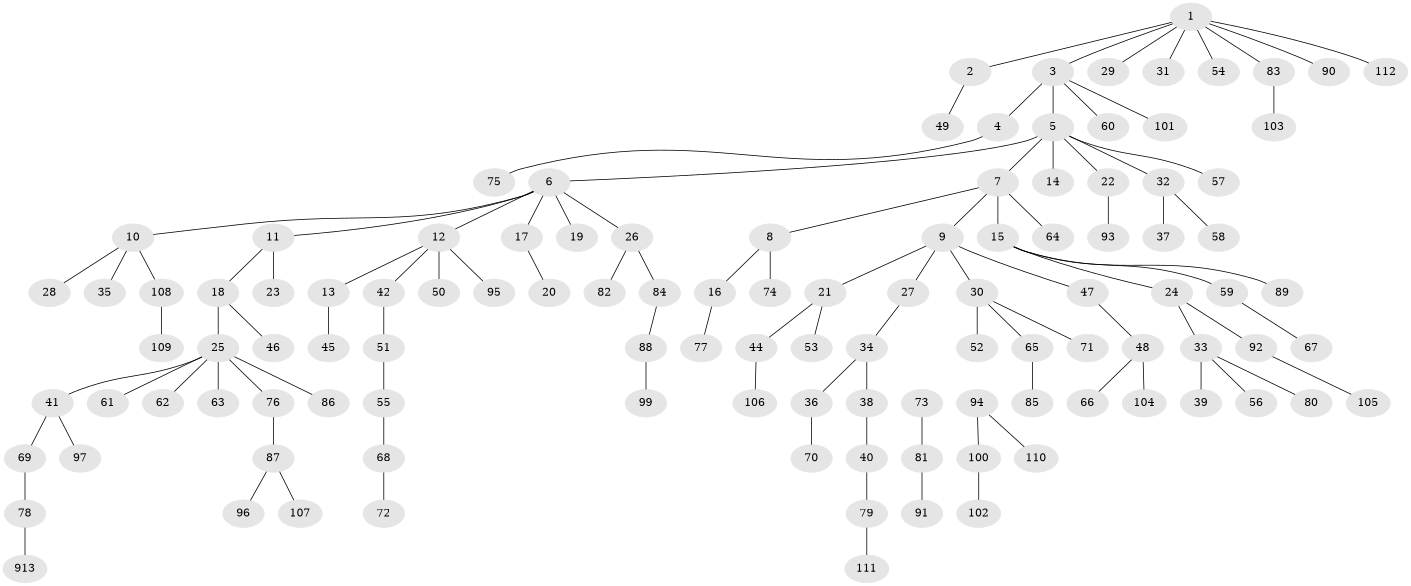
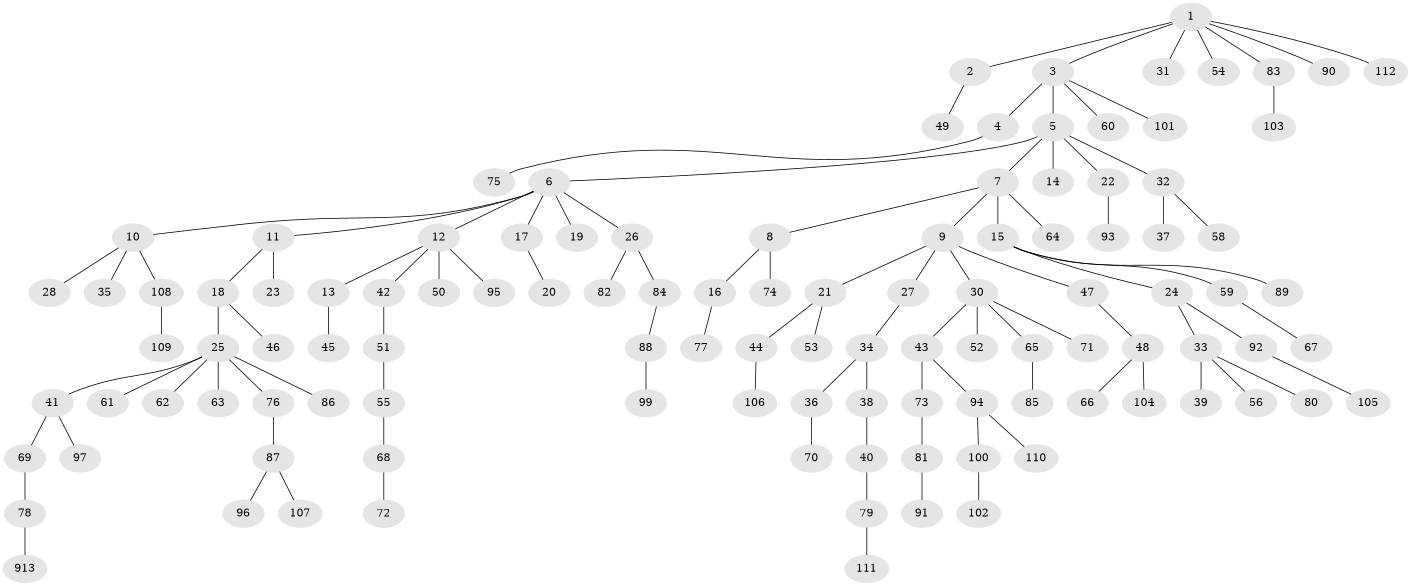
node "29": removed
node "57": removed
node "43": added
